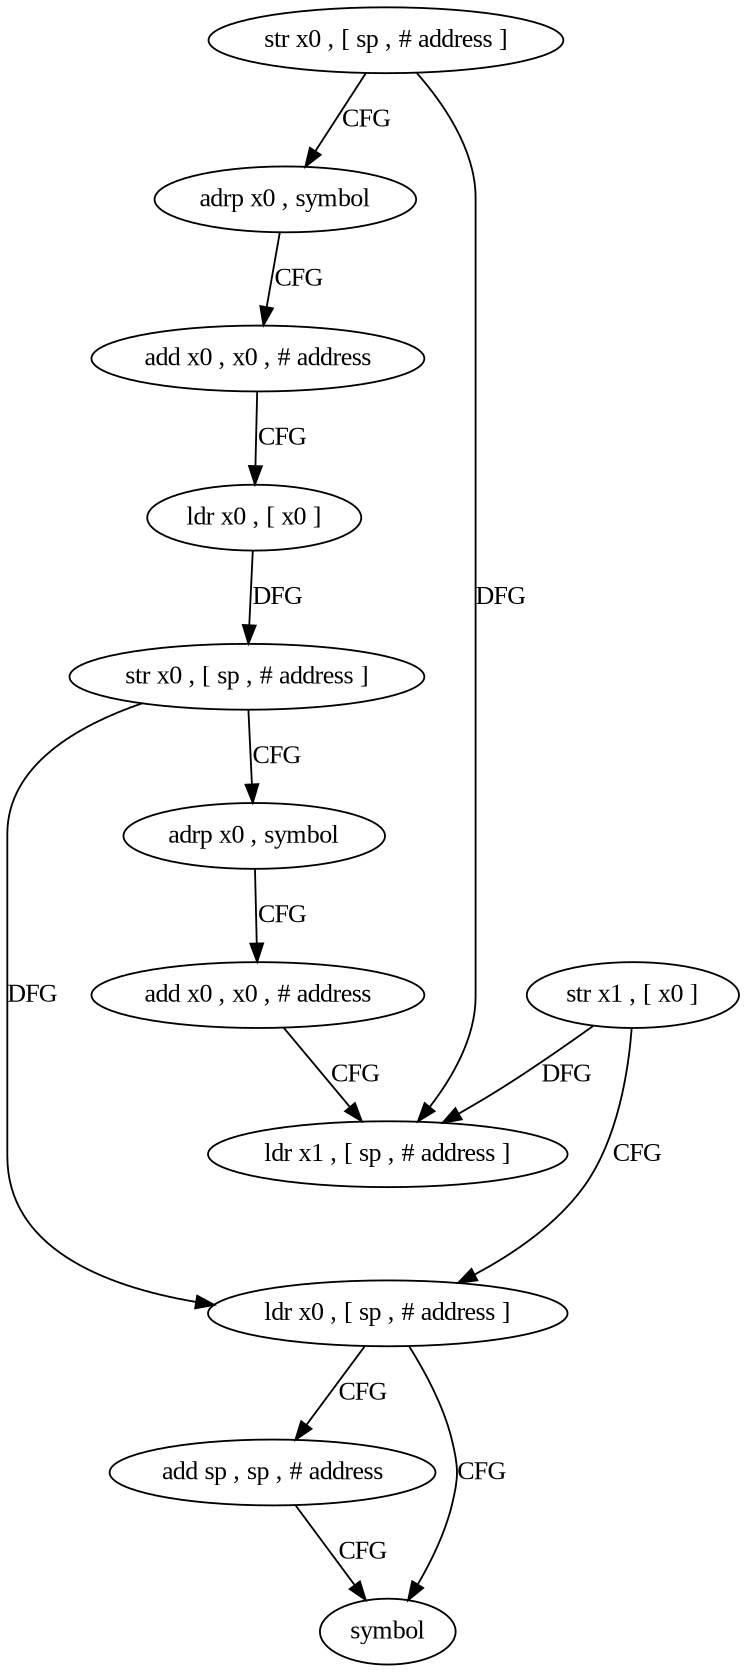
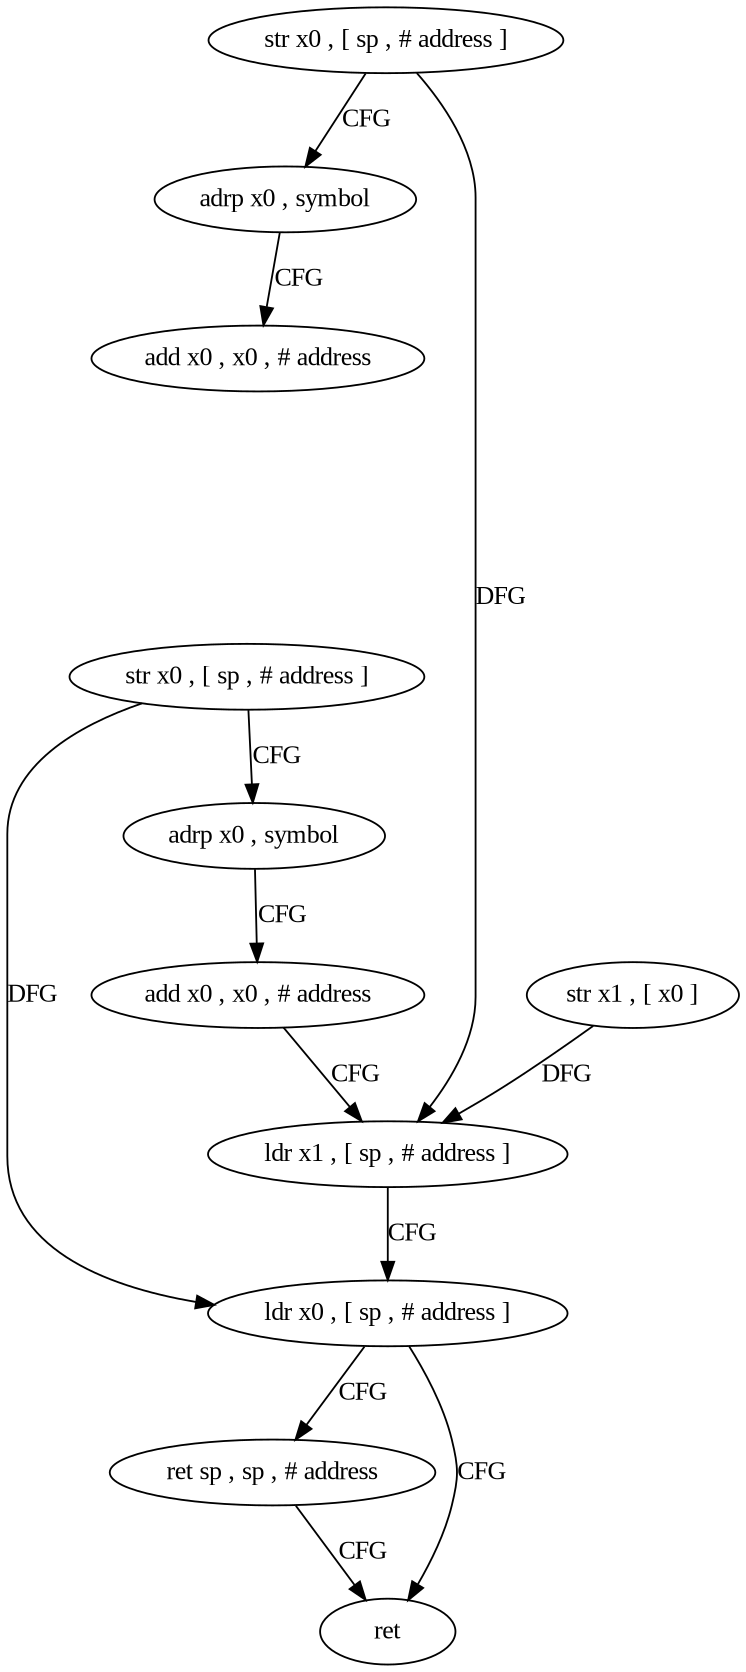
node "ldr x0 , [ x0 ]": removed
edge "str x1 , [ x0 ]" -> "ldr x0 , [ sp , # address ]": now "ldr x1 , [ sp , # address ]" -> "ldr x0 , [ sp , # address ]"
node "add sp , sp , # address": label "add sp , sp , # address" -> "ret sp , sp , # address"
node "symbol": label "symbol" -> "ret"
